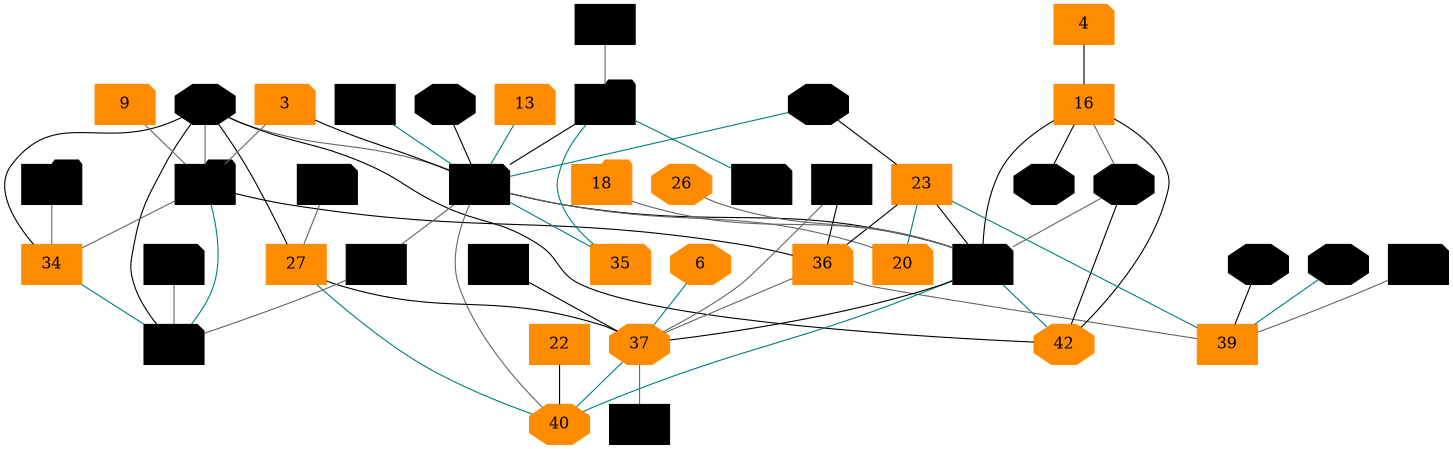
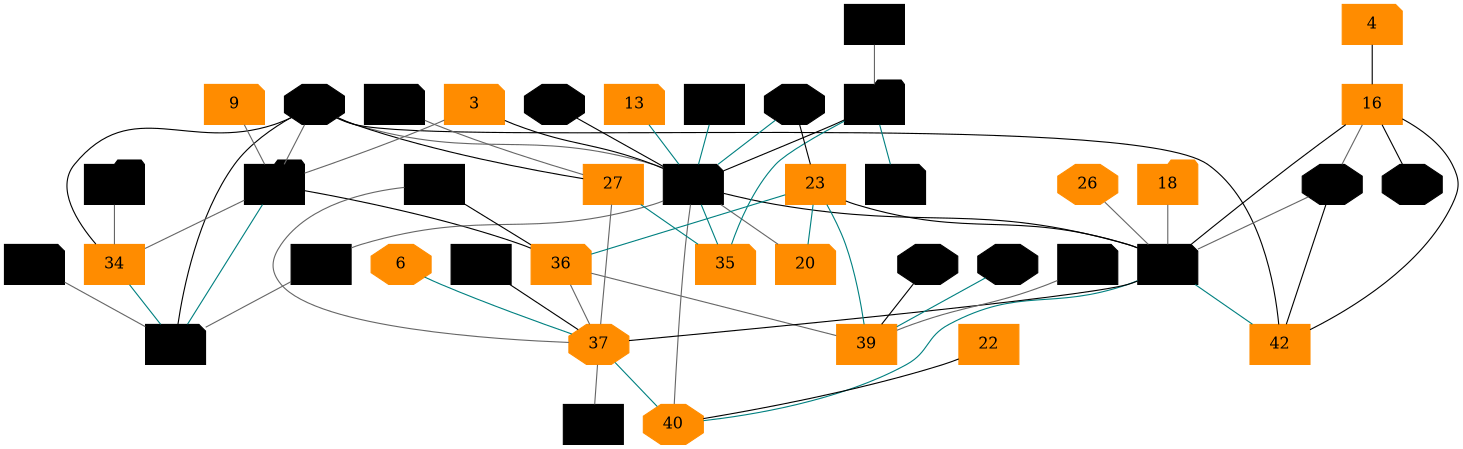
edge "23" -- "36": color black -> teal
edge "27" -- "37": color black -> gray40
node "42": shape octagon -> box
edge "27" -- "40": now "27" -- "35"
